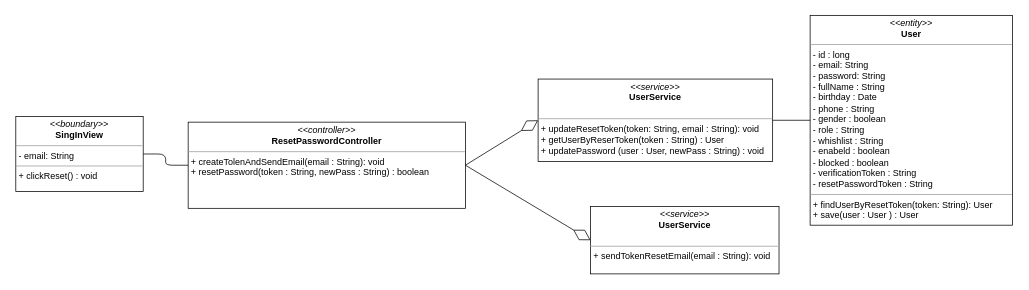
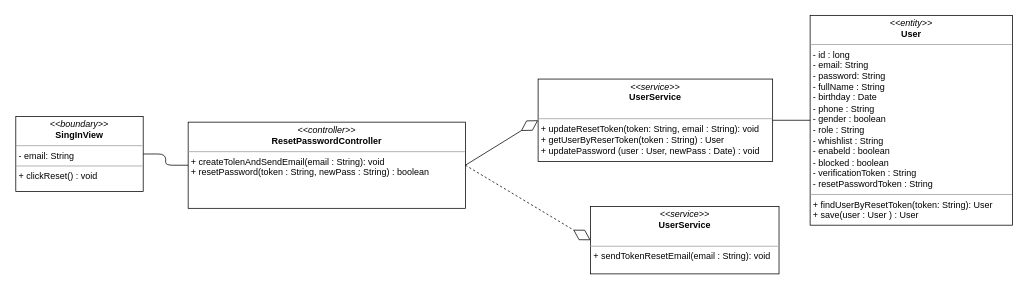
node "<<service>> UserService + updateResetToken(token: String, email : String): void + getUserByReserToken(token : String) : User + updatePassword (user : User, newPass : String) : void": label "<<service>> UserService + updateResetToken(token: String, email : String): void + getUserByReserToken(token : String) : User + updatePassword (user : User, newPass : String) : void" -> "<<service>> UserService + updateResetToken(token: String, email : String): void + getUserByReserToken(token : String) : User + updatePassword (user : User, newPass : Date) : void"
edge "<<controller>> ResetPasswordController + createTolenAndSendEmail(email : String): void + resetPassword(token : String, newPass : String) : boolean" -> "<<service>> UserService + sendTokenResetEmail(email : String): void": style solid -> dashed
